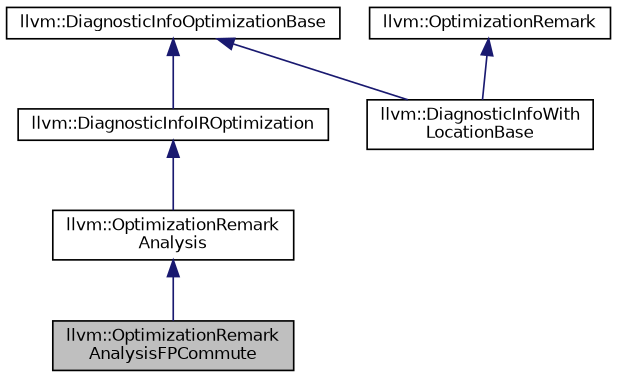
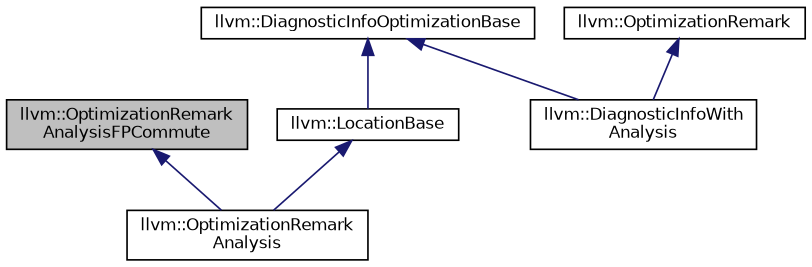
node "llvm::DiagnosticInfoIROptimization": label "llvm::DiagnosticInfoIROptimization" -> "llvm::LocationBase"
node "llvm::DiagnosticInfoWith LocationBase": label "llvm::DiagnosticInfoWith LocationBase" -> "llvm::DiagnosticInfoWith Analysis"
edge "llvm::OptimizationRemark AnalysisFPCommute" -> "llvm::OptimizationRemark Analysis": reversed
